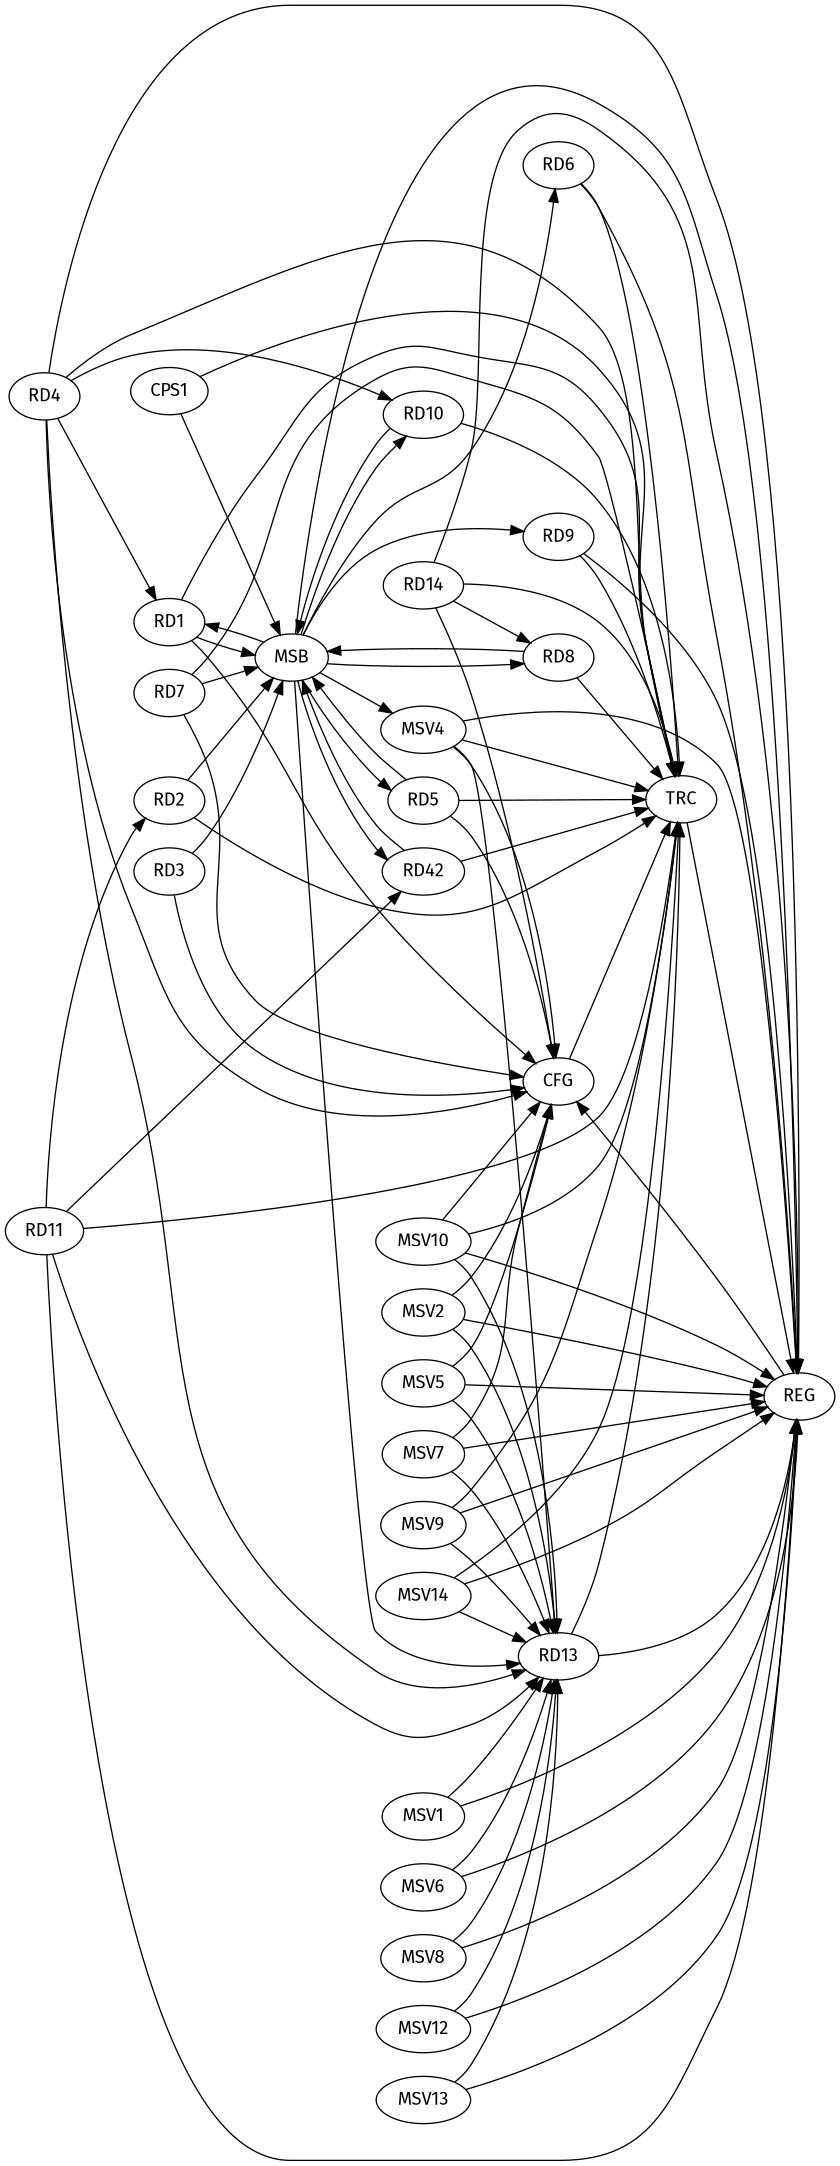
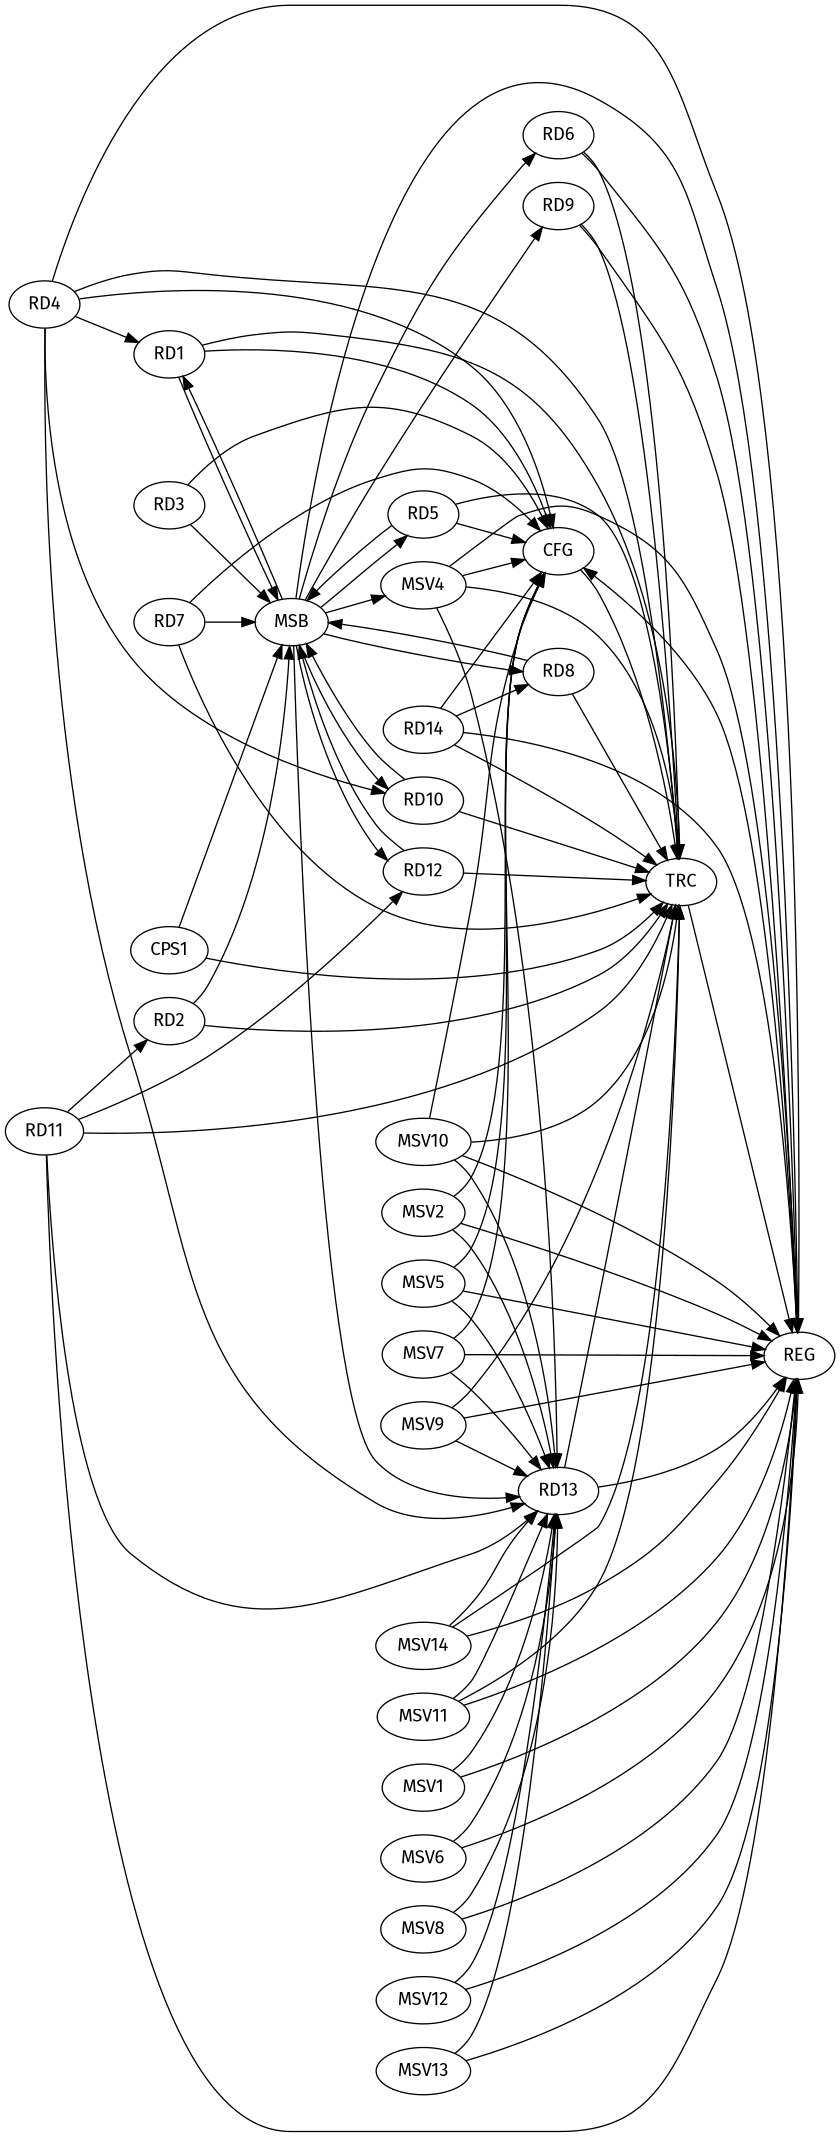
node "RD42": label "RD42" -> "RD12"
node "MSV11": added
